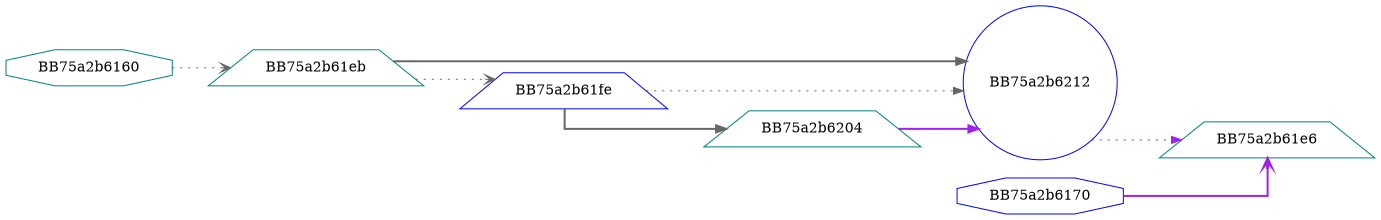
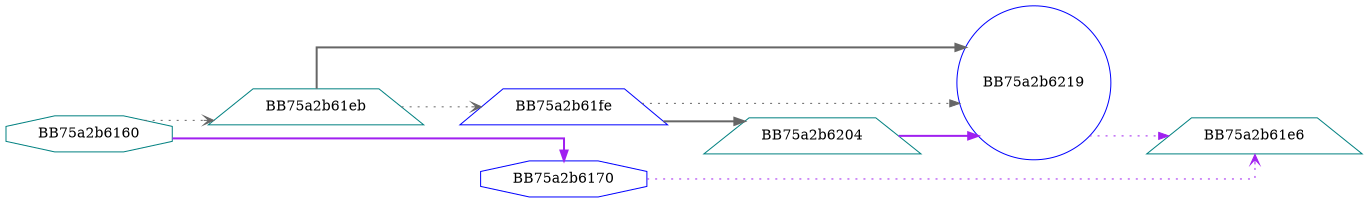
node "BB75a2b6212": label "BB75a2b6212" -> "BB75a2b6219"
edge "BB75a2b6160" -> "BB75a2b6170": added
edge "BB75a2b6170" -> "BB75a2b61e6": style bold -> dotted
